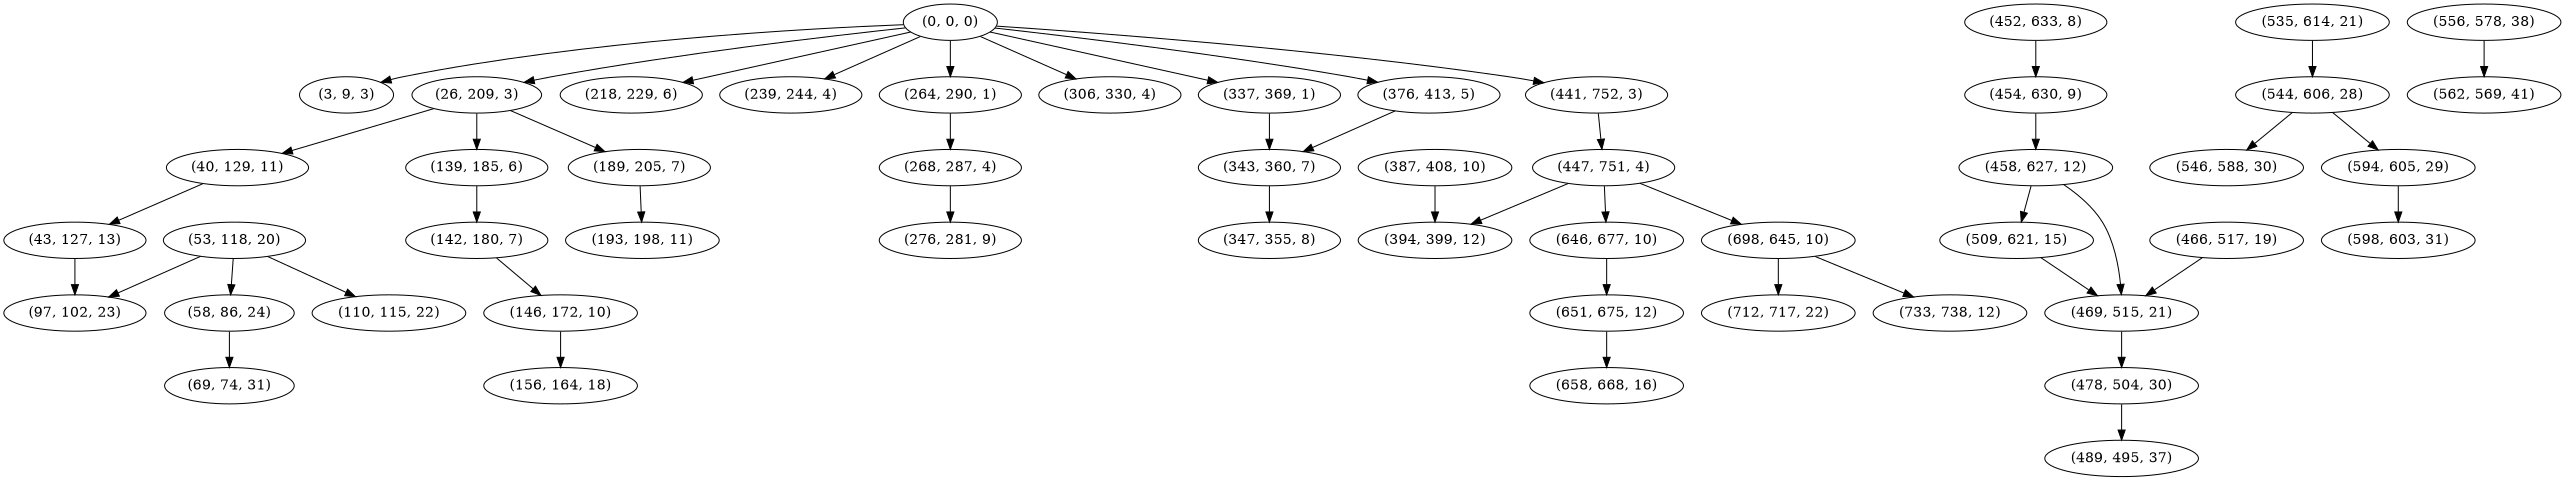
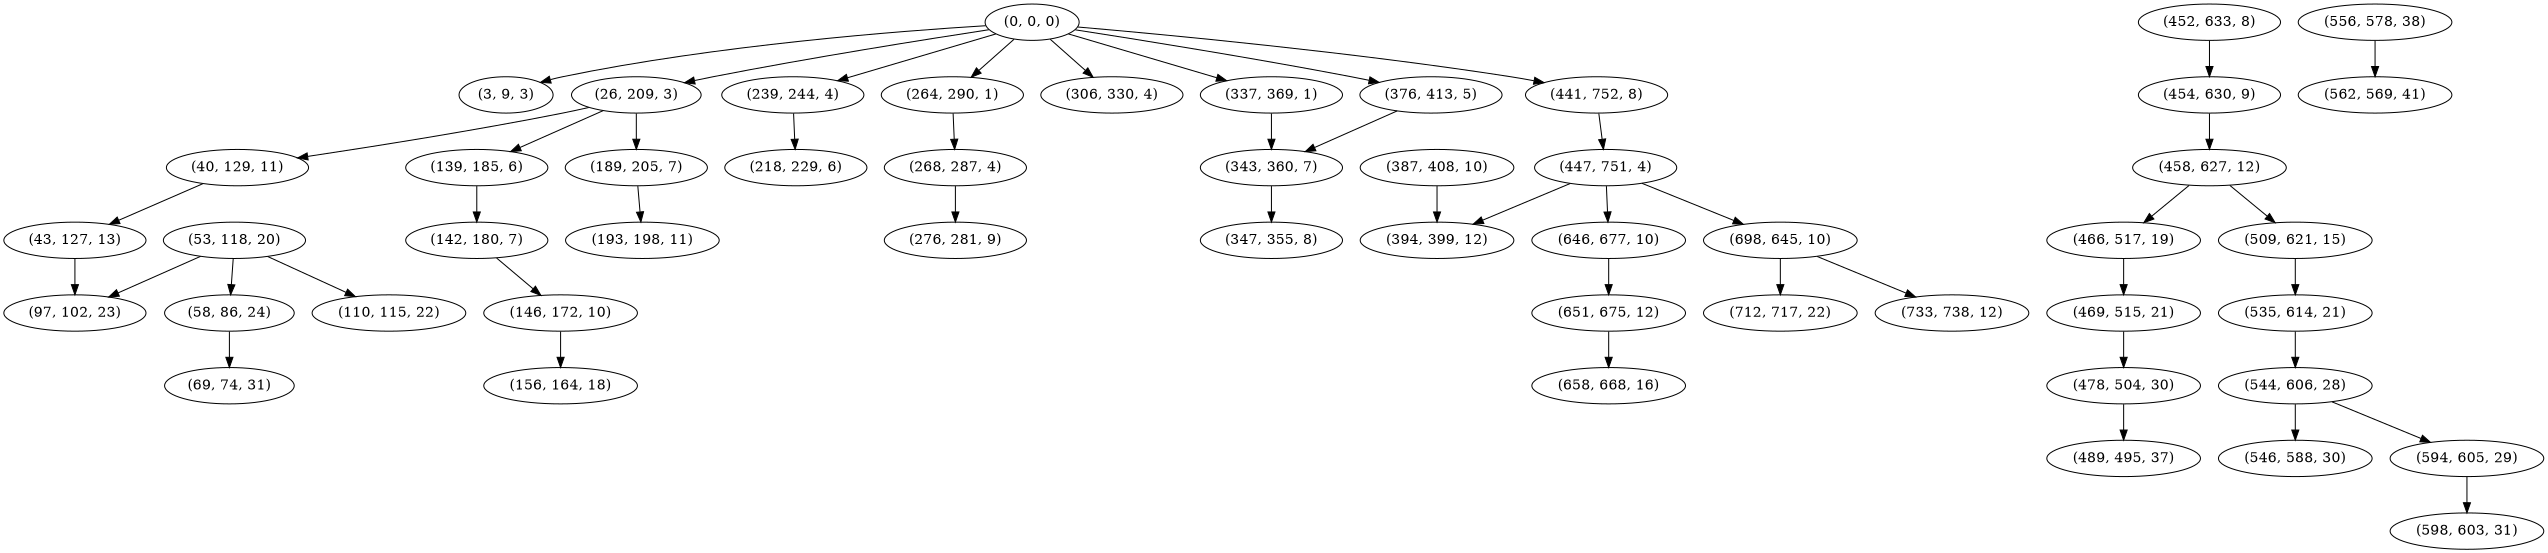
edge "(0, 0, 0)" -> "(218, 229, 6)": now "(239, 244, 4)" -> "(218, 229, 6)"
node "(441, 752, 3)": label "(441, 752, 3)" -> "(441, 752, 8)"
edge "(458, 627, 12)" -> "(469, 515, 21)": now "(458, 627, 12)" -> "(466, 517, 19)"
edge "(509, 621, 15)" -> "(469, 515, 21)": now "(509, 621, 15)" -> "(535, 614, 21)"
